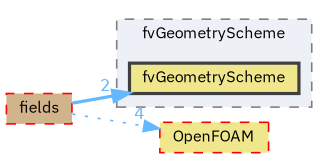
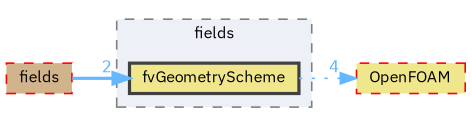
cluster "fvGeometryScheme": label "fvGeometryScheme" -> "fields"
edge "fields" -> "OpenFOAM": now "fvGeometryScheme" -> "OpenFOAM"
